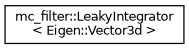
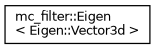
node "mc_filter::LeakyIntegrator < Eigen::Vector3d >": label "mc_filter::LeakyIntegrator < Eigen::Vector3d >" -> "mc_filter::Eigen < Eigen::Vector3d >"
